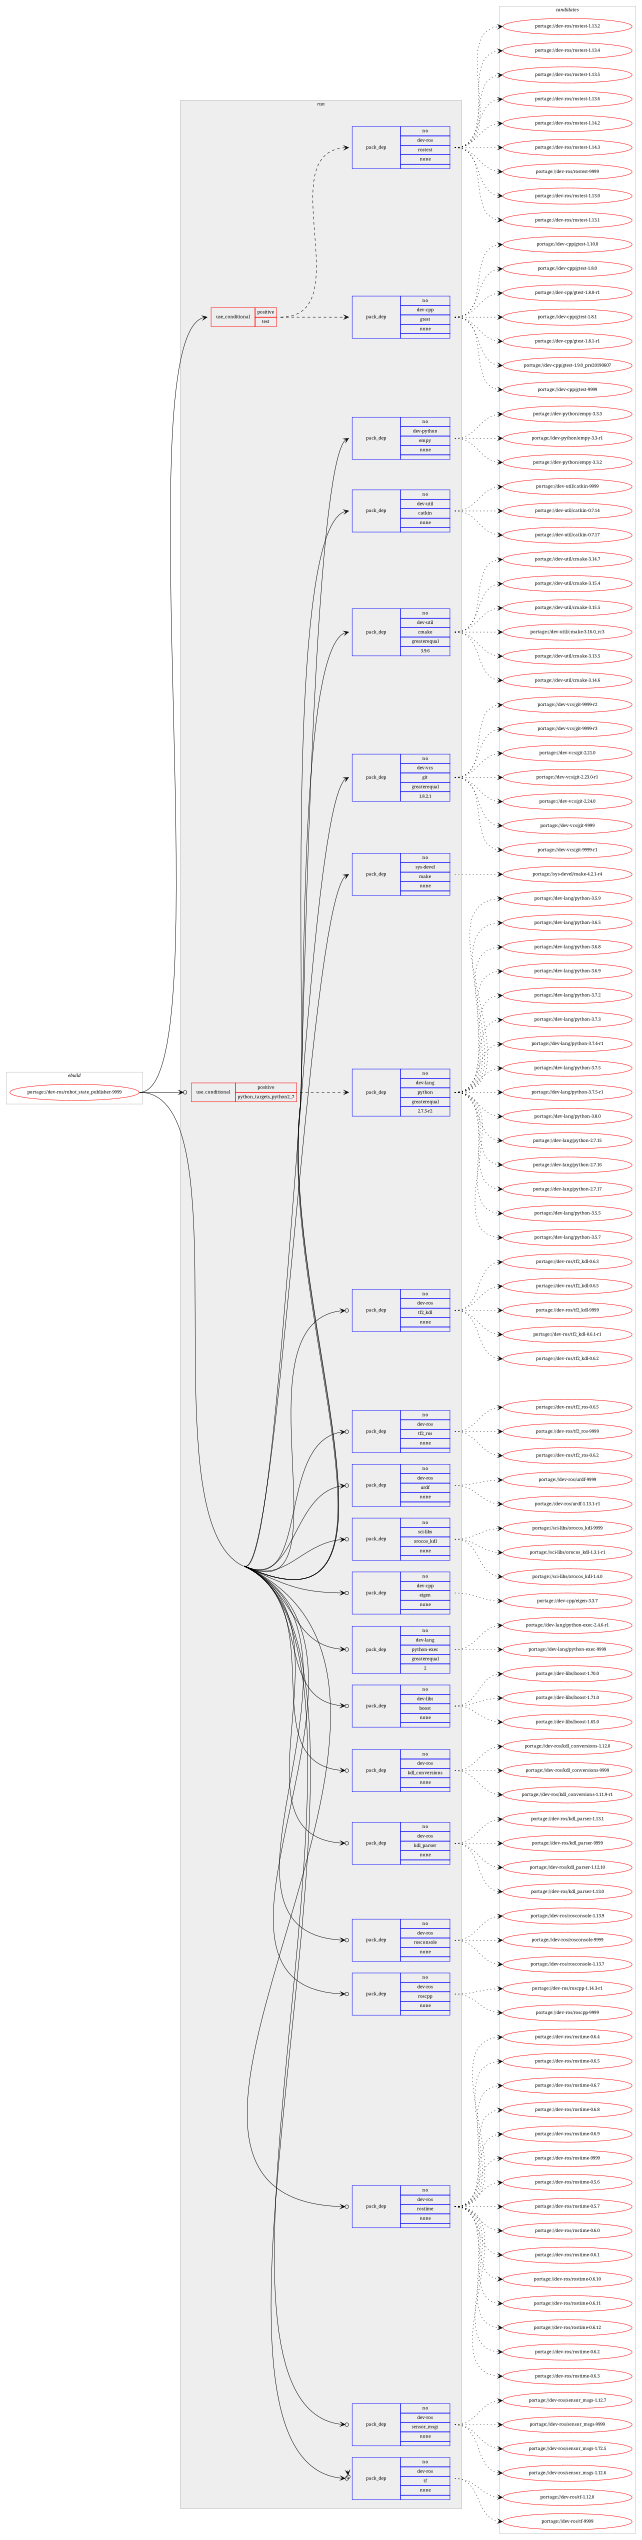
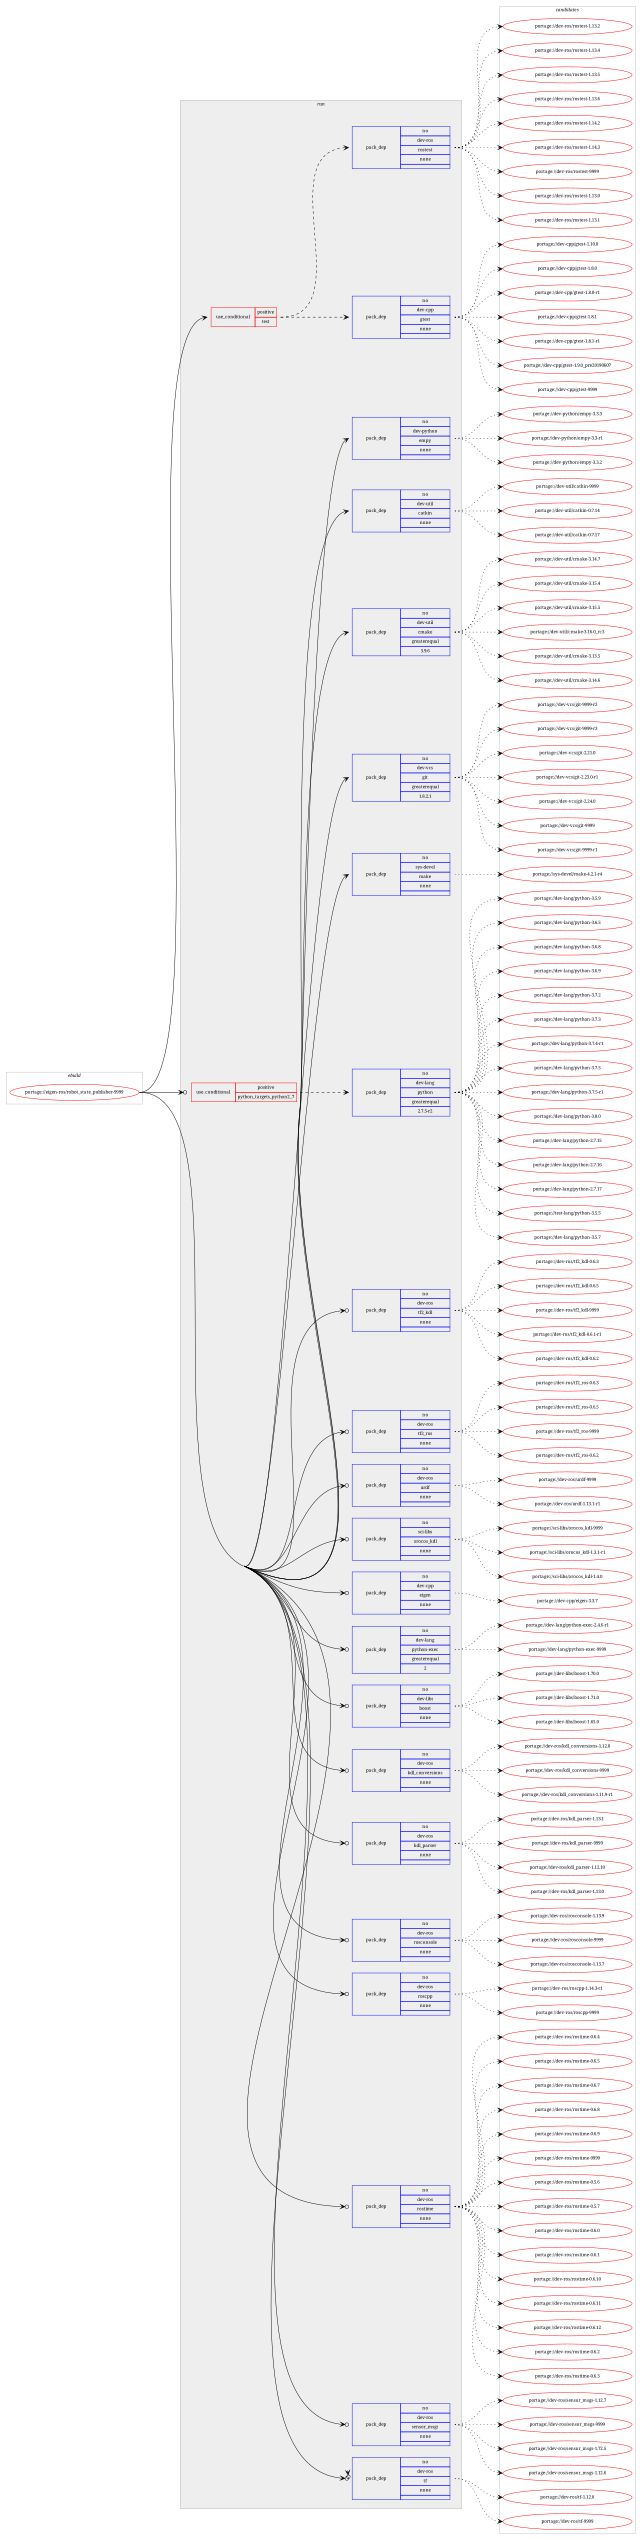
node "portage://dev-ros/robot_state_publisher-9999": label "portage://dev-ros/robot_state_publisher-9999" -> "portage://eigen-ros/robot_state_publisher-9999"
node "portage://dev-lang/python-3.5.5": label "portage://dev-lang/python-3.5.5" -> "portage://test-lang/python-3.5.5"
node "portage://dev-ros/tf2_ros-0.6.3": added
